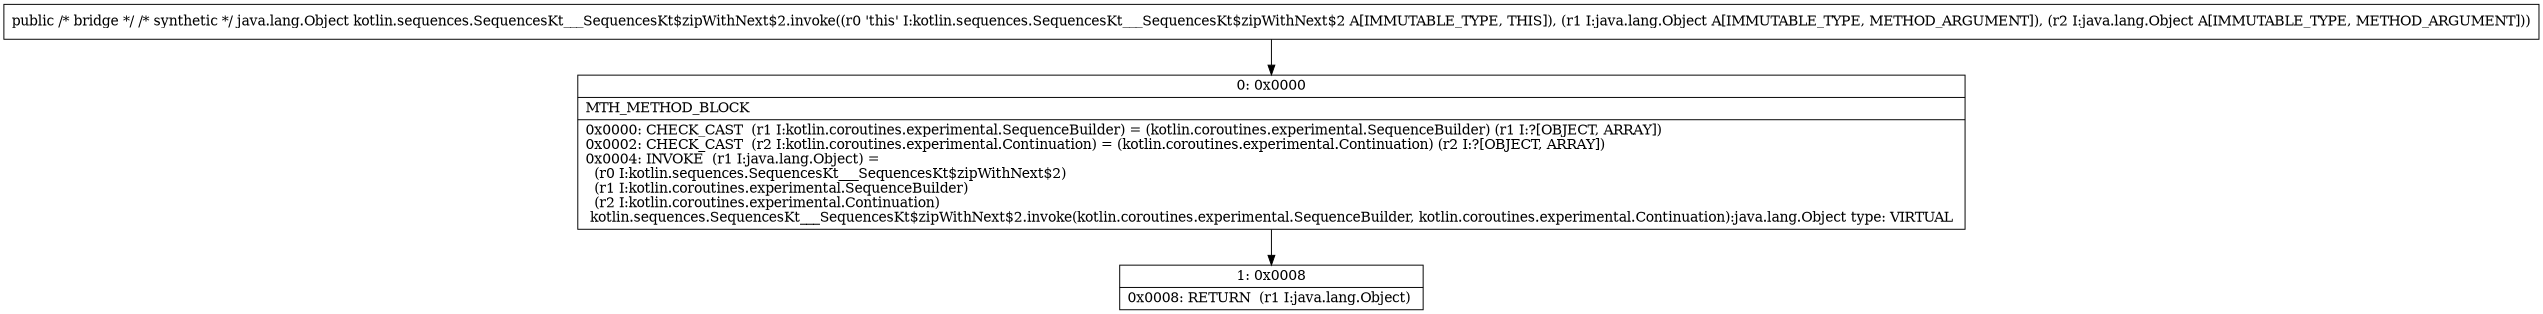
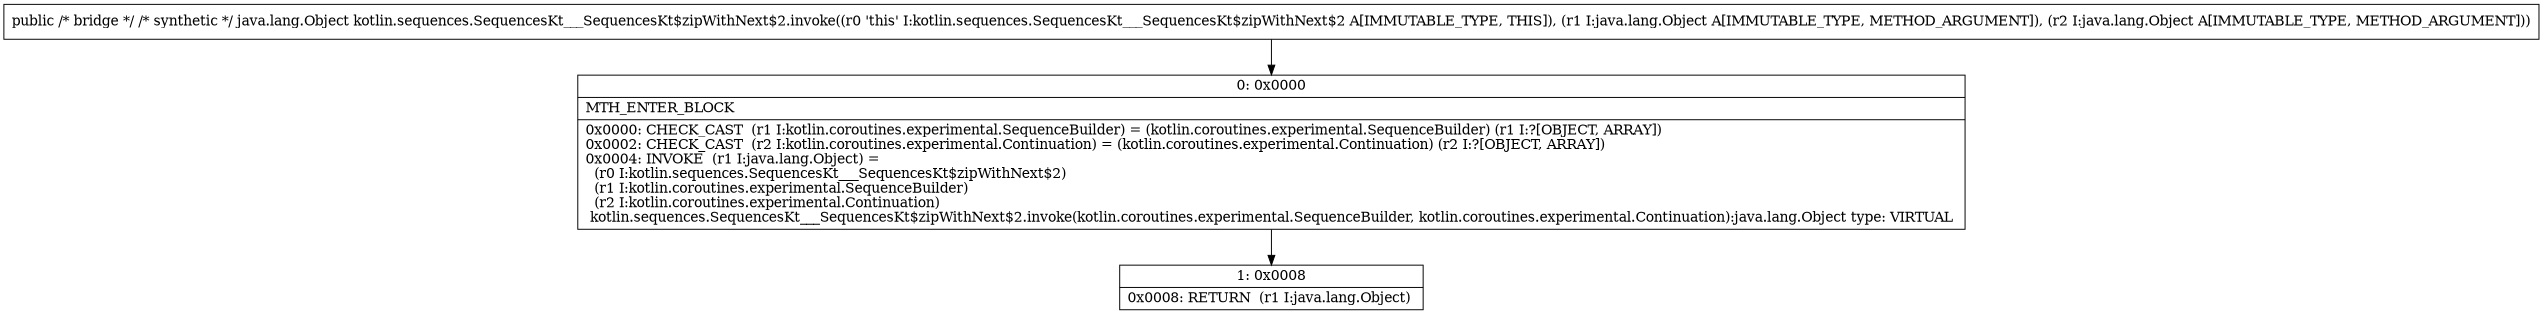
node "0: 0x0000": text "MTH_METHOD_BLOCK" -> "MTH_ENTER_BLOCK"
